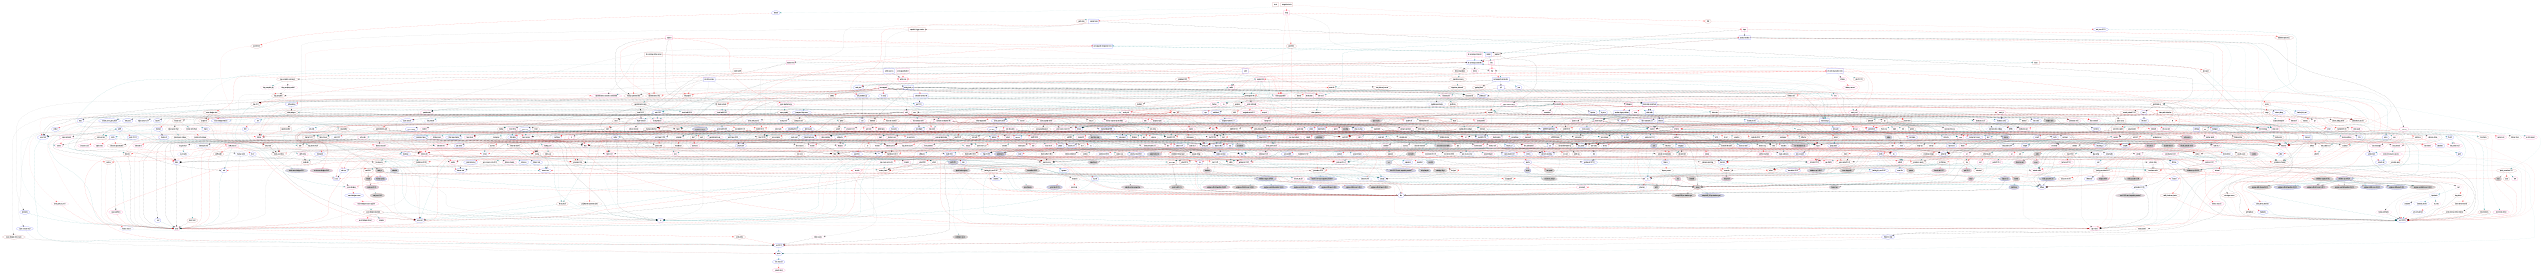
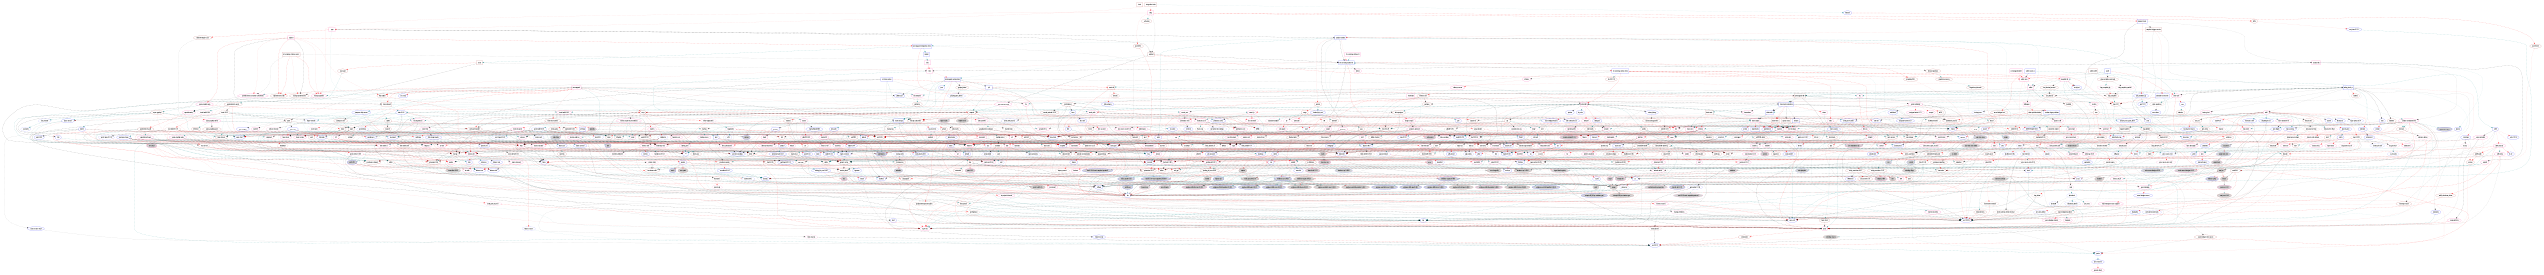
node "pin-project-internal": added
